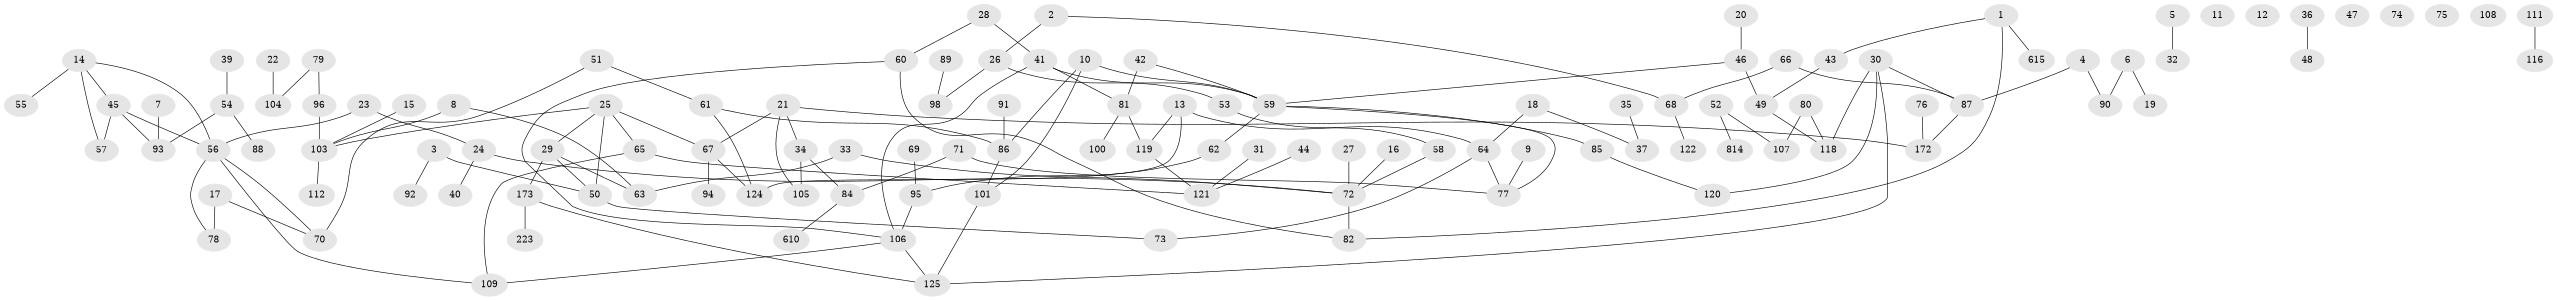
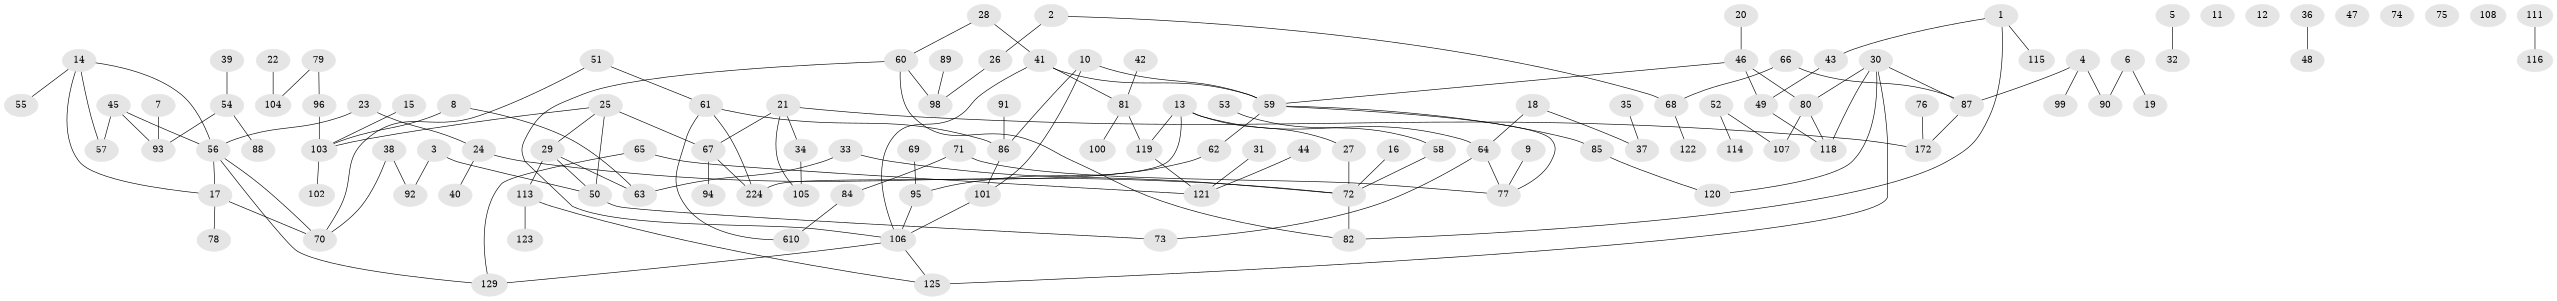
node "615": label "615" -> "115"
edge "42" -- "59": removed
edge "14" -- "45": now "14" -- "17"
edge "60" -- "98": added
edge "26" -- "53": removed
edge "46" -- "80": added
edge "30" -- "80": added
node "99": added
edge "25" -- "65": removed
edge "13" -- "27": added
node "38": added
node "814": label "814" -> "114"
edge "34" -- "84": removed
edge "56" -- "78": now "56" -- "17"
node "112": label "112" -> "102"
node "173": label "173" -> "113"
node "124": label "124" -> "224"
edge "61" -- "610": added
node "223": label "223" -> "123"
edge "101" -- "125": now "101" -- "106"
node "109": label "109" -> "129"
